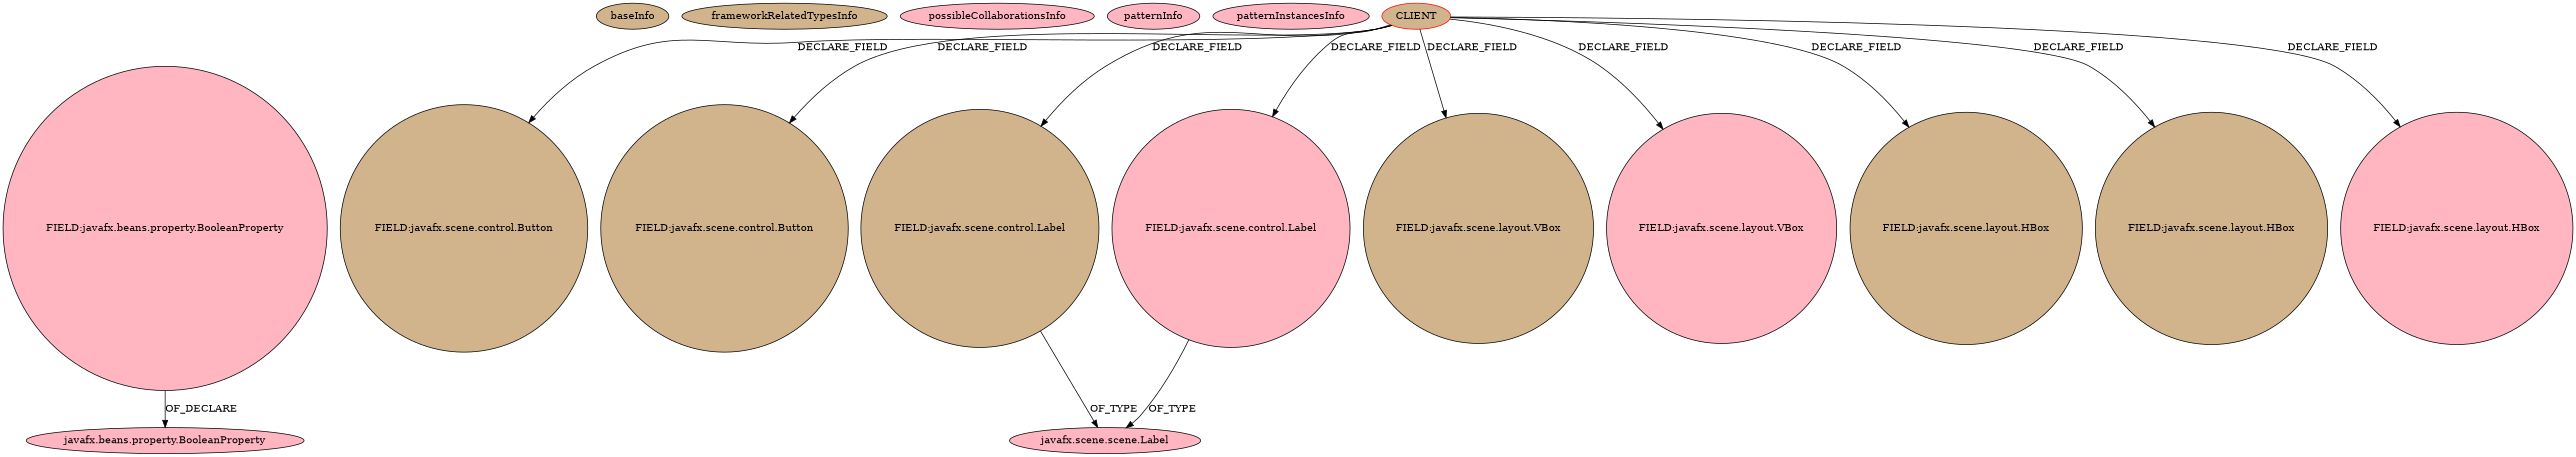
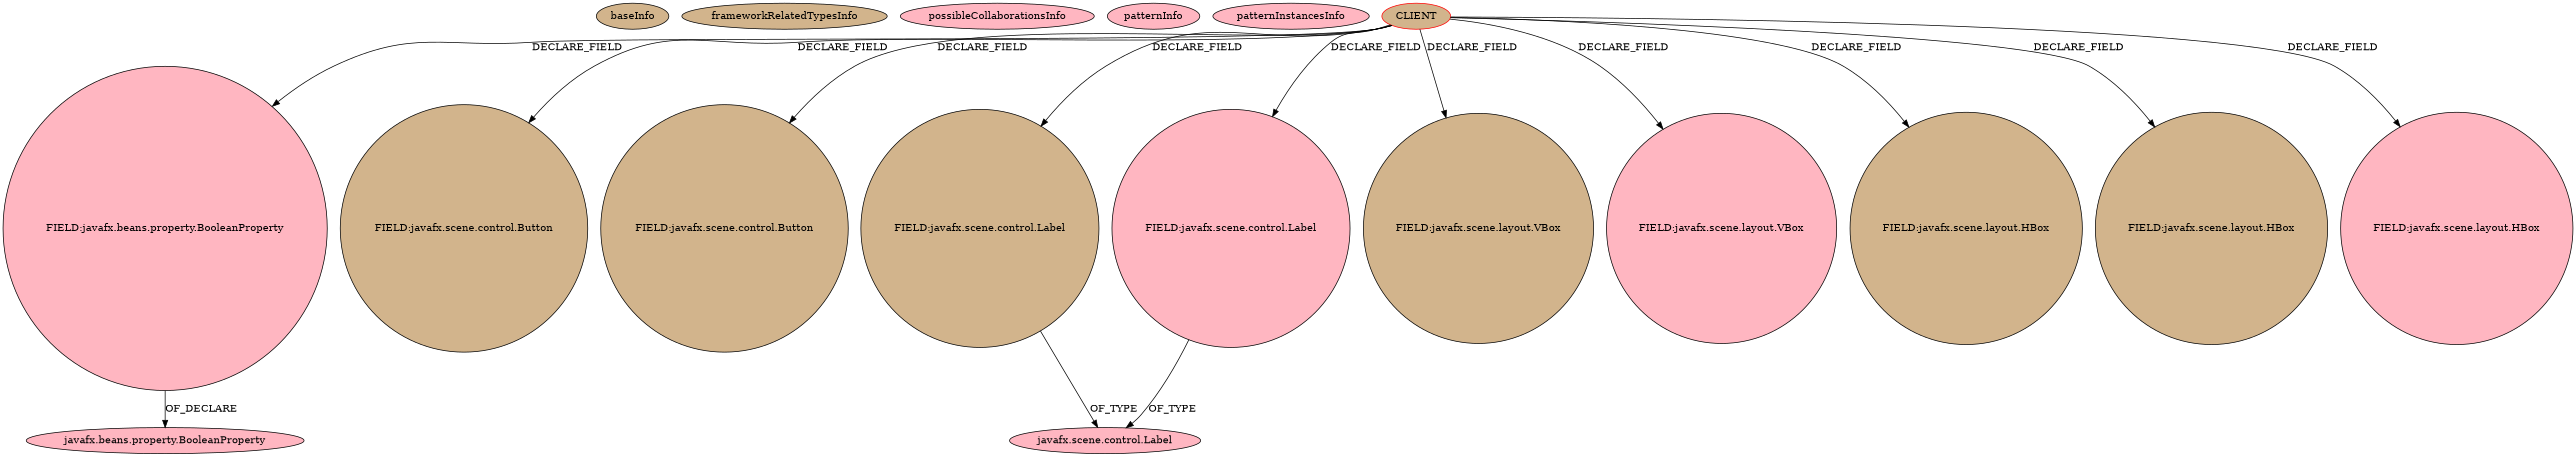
edge "CLIENT" -> "FIELD:javafx.beans.property.BooleanProperty": added, label "DECLARE_FIELD"
node "javafx.scene.scene.Label": label "javafx.scene.scene.Label" -> "javafx.scene.control.Label"
